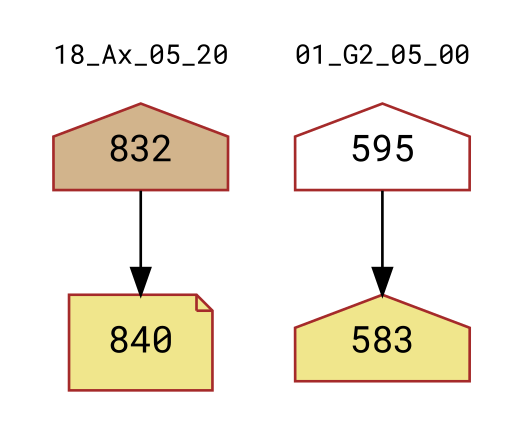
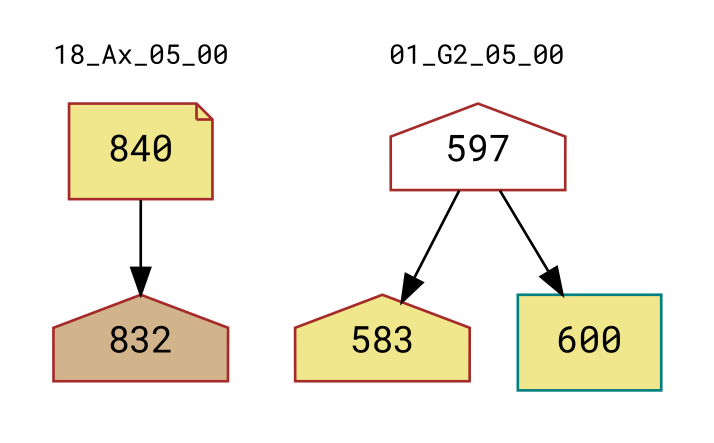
cluster "18_Ax_05_20": label "18_Ax_05_20" -> "18_Ax_05_00"
node "595": label "595" -> "597"
edge "832" -> "840": reversed
node "600": added
